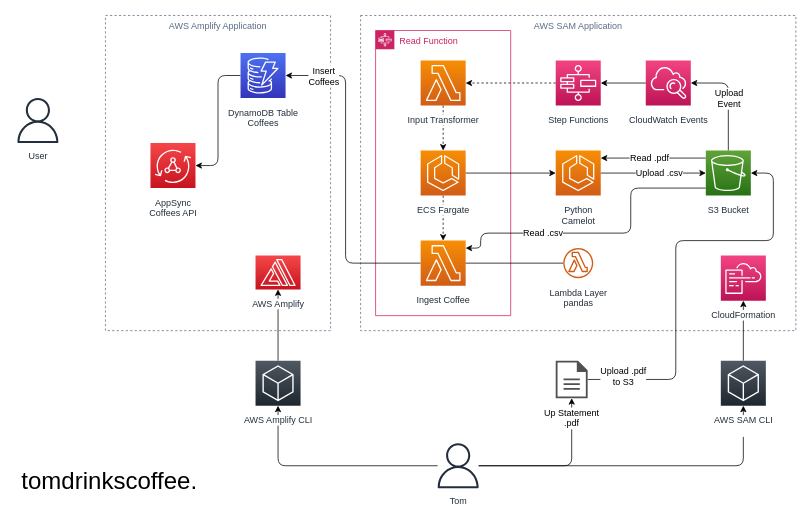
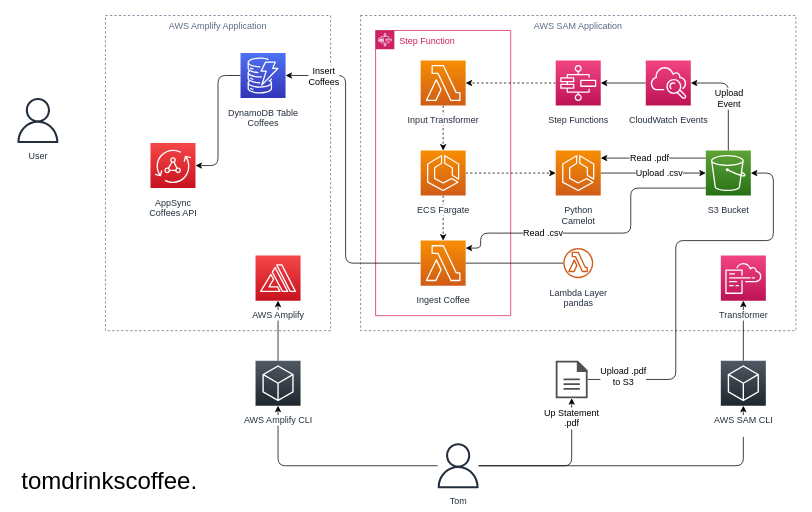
node "Read Function": label "Read Function" -> "Step Function"
edge "ECS Fargate" -> "Python Camelot": style solid -> dashed
node "AWS Amplify": size 45x34 -> 45x45
node "CloudFormation": label "CloudFormation" -> "Transformer"
